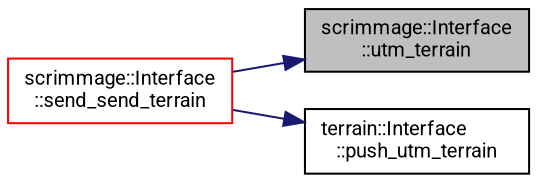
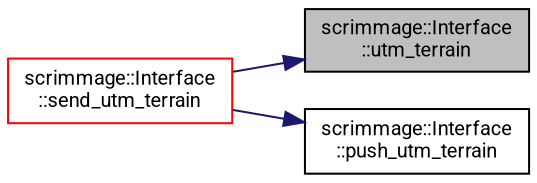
node "scrimmage::Interface ::send_send_terrain": label "scrimmage::Interface ::send_send_terrain" -> "scrimmage::Interface ::send_utm_terrain"
node "terrain::Interface ::push_utm_terrain": label "terrain::Interface ::push_utm_terrain" -> "scrimmage::Interface ::push_utm_terrain"
